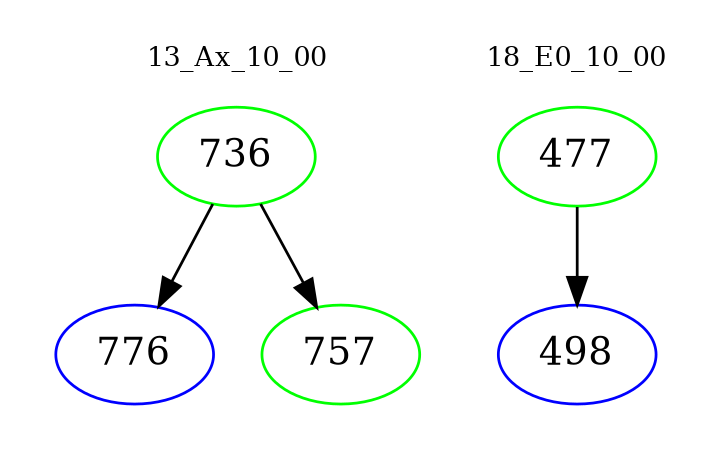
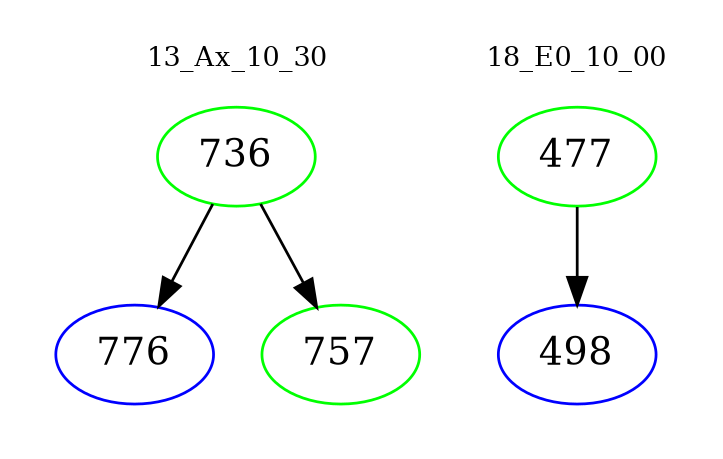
cluster "13_Ax_10_00": label "13_Ax_10_00" -> "13_Ax_10_30"
